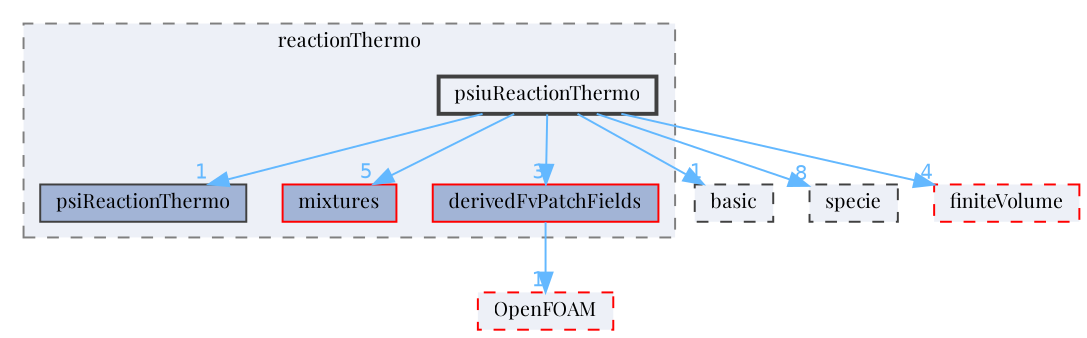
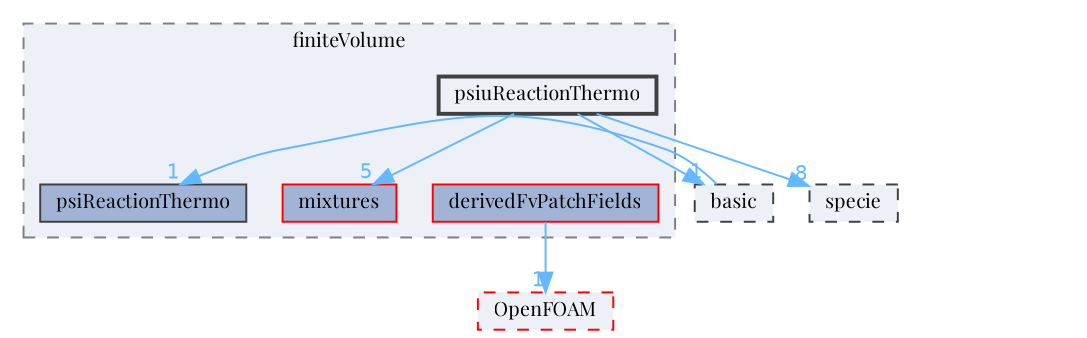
cluster "reactionThermo": label "reactionThermo" -> "finiteVolume"
edge "psiuReactionThermo" -> "derivedFvPatchFields": removed
edge "psiuReactionThermo" -> "psiReactionThermo": now "basic" -> "psiReactionThermo"
node "finiteVolume": removed
